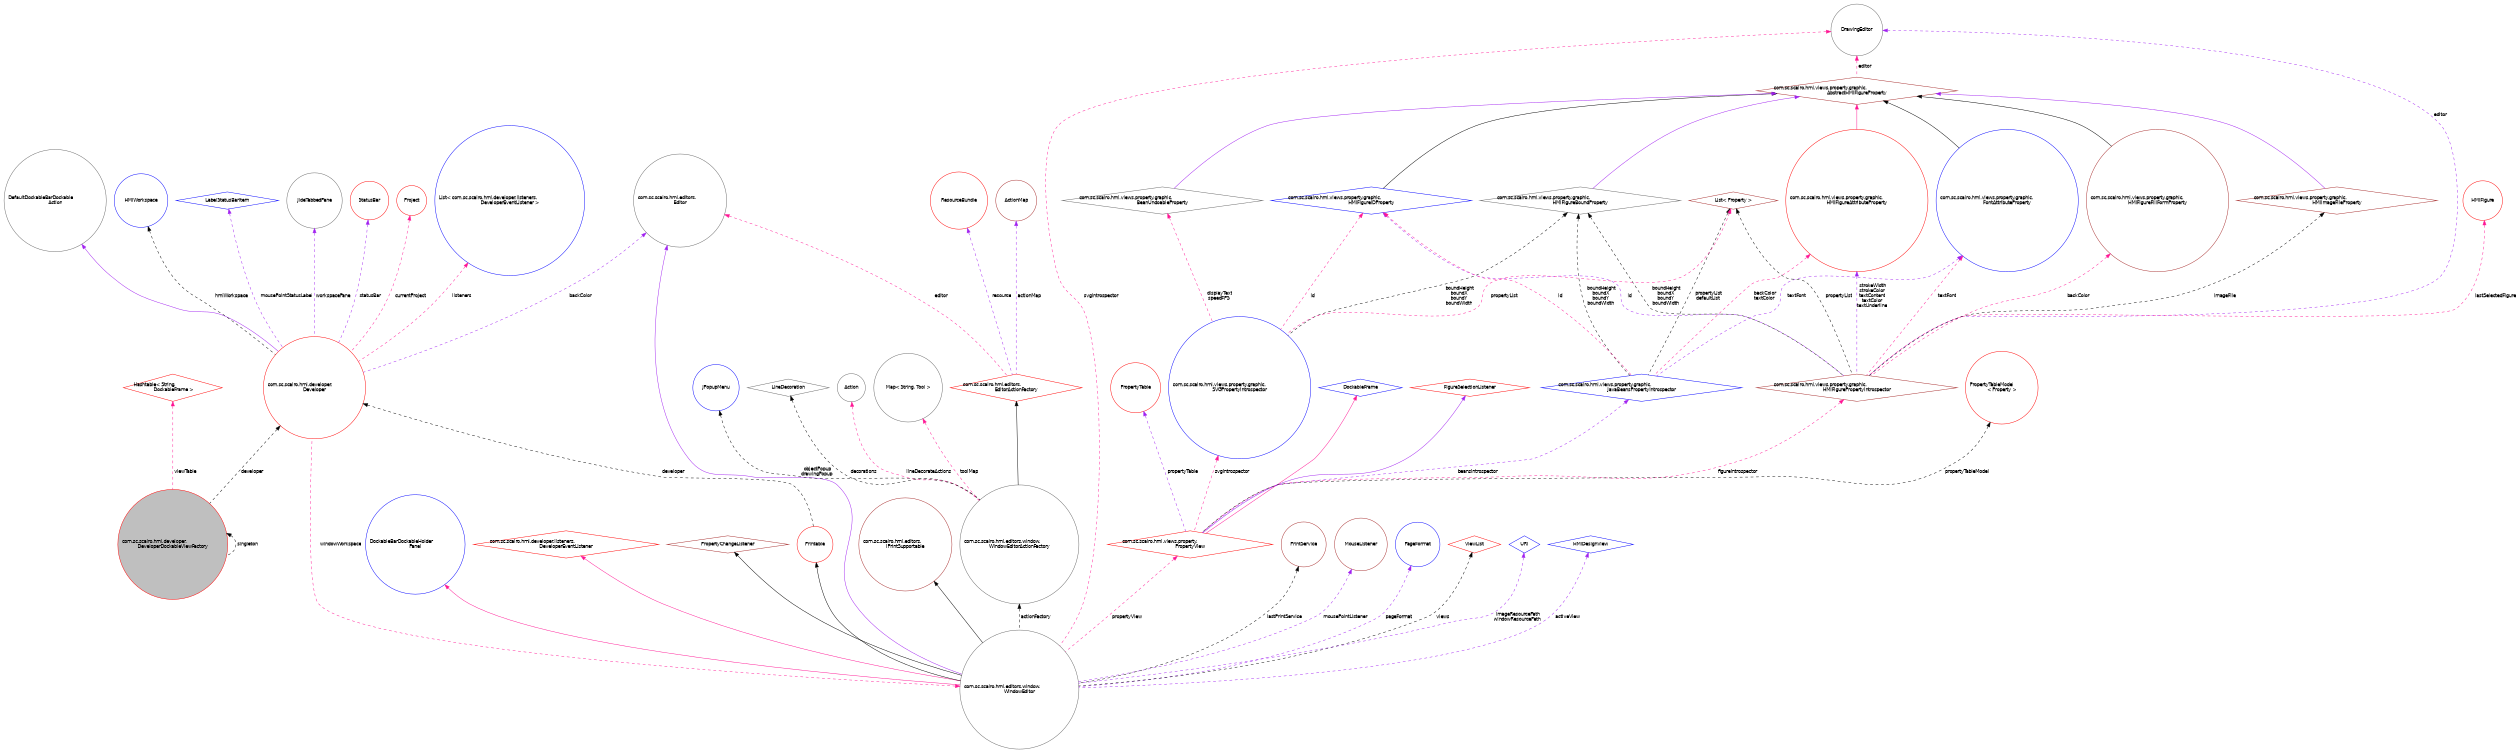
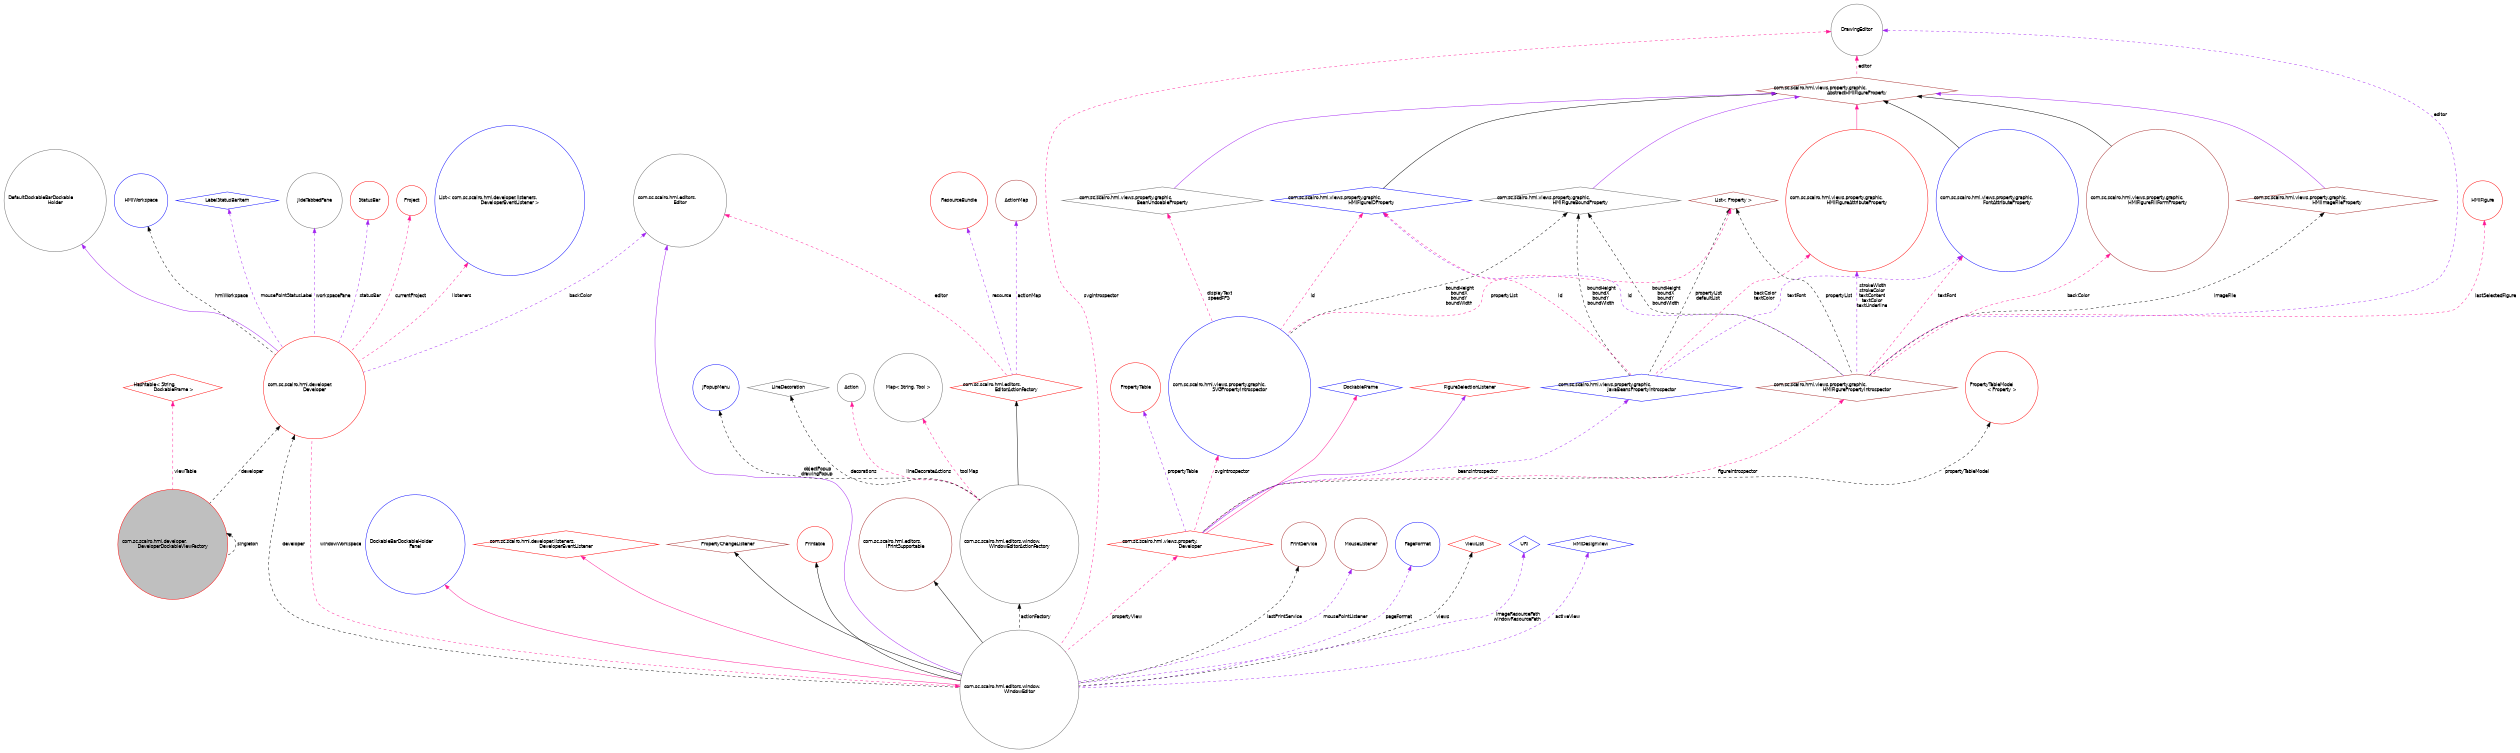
node "DefaultDockableBarDockable Action": label "DefaultDockableBarDockable Action" -> "DefaultDockableBarDockable Holder"
edge "Printable" -> "com.sc.scairo.hmi.developer. Developer": now "com.sc.scairo.hmi.editors.window. WindowEditor" -> "com.sc.scairo.hmi.developer. Developer"
node "com.sc.scairo.hmi.views.property. PropertyView": label "com.sc.scairo.hmi.views.property. PropertyView" -> "com.sc.scairo.hmi.views.property. Developer"
